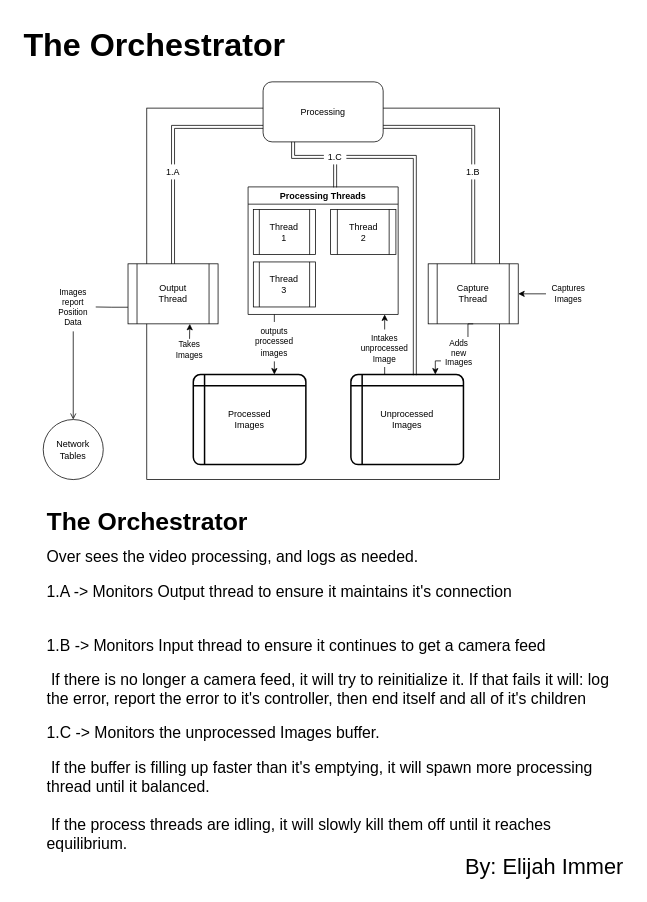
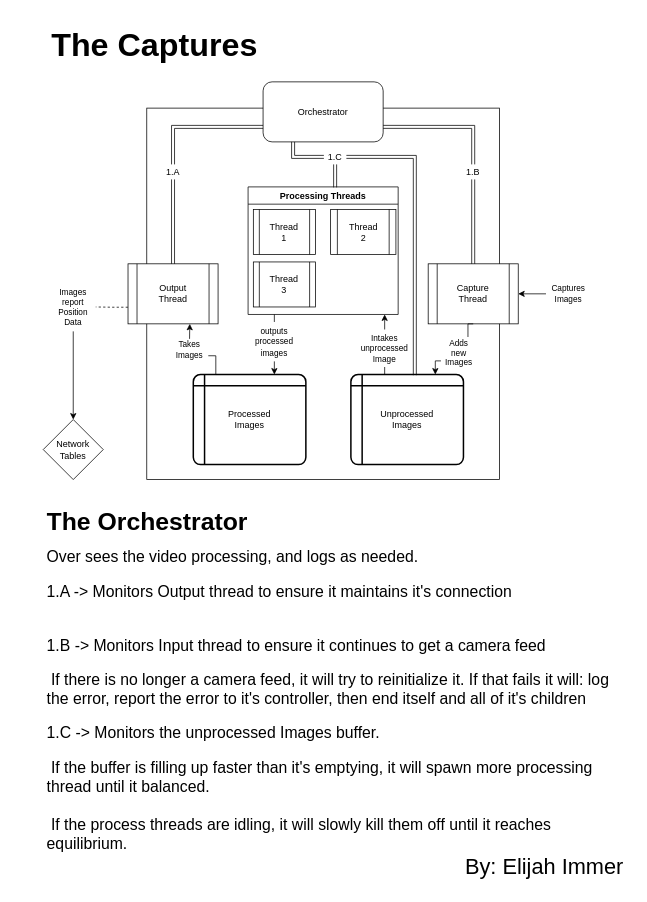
node "The Orchestrator": label "The Orchestrator" -> "The Captures"
node "Processing": label "Processing" -> "Orchestrator"
edge "Output Thread" -- "Images report Position Data": style solid -> dashed
edge "Takes Images" -- "Processed Images": added
edge "Images report Position Data" -> "Network Tables": arrowhead open -> classic
node "Network Tables": shape ellipse -> diamond
